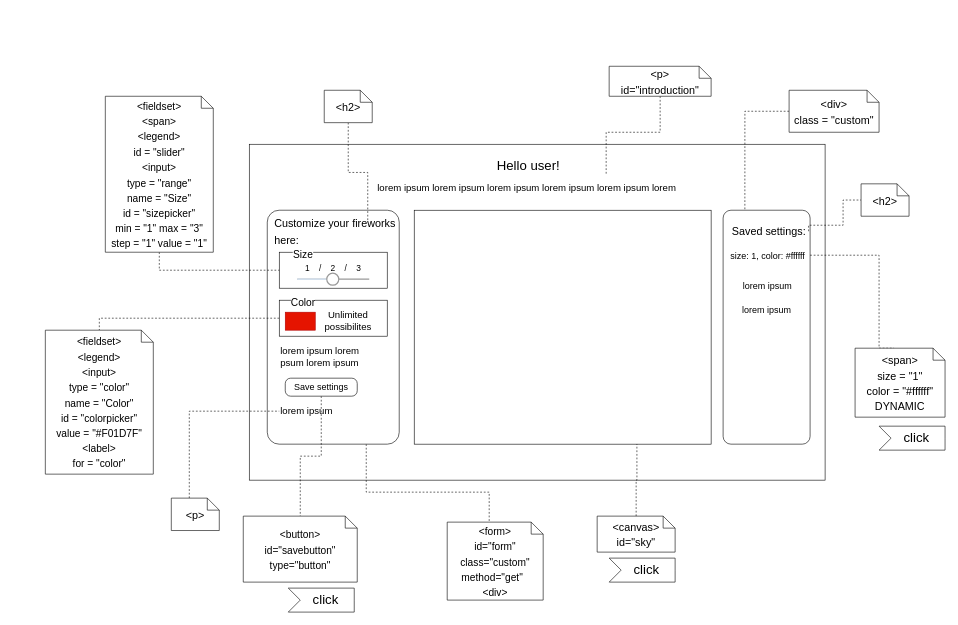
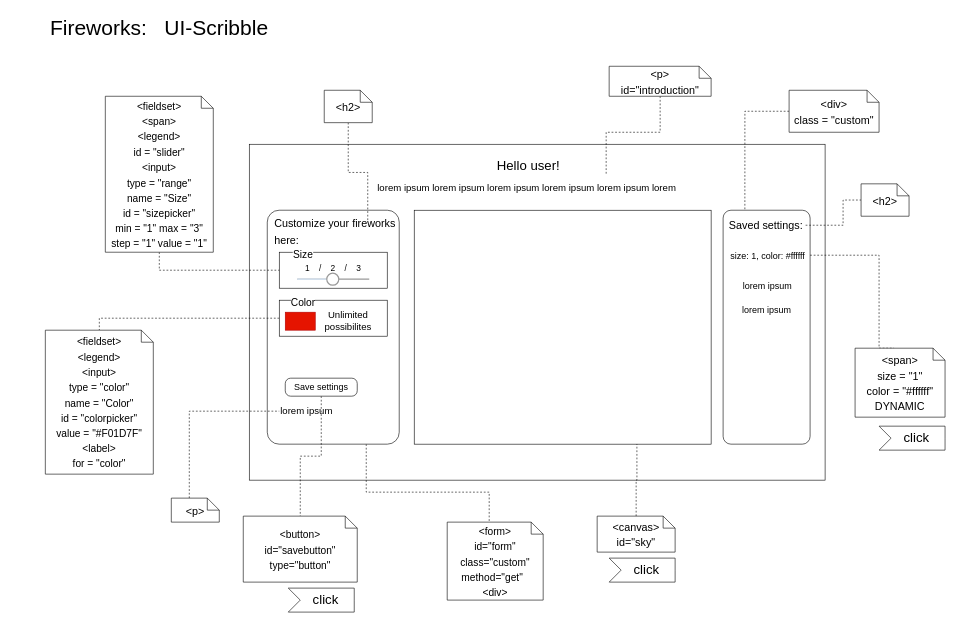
node "Fireworks: UI-Scribble": added
node "Saved settings:": moved (770, 231) -> (767, 225)
node "lorem ipsum lorem psum lorem ipsum": removed
node "<p>": size 48x32 -> 48x24
